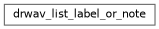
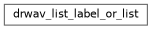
node "drwav_list_label_or_note": label "drwav_list_label_or_note" -> "drwav_list_label_or_list"
